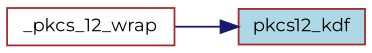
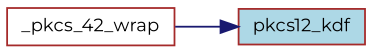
node "_pkcs_12_wrap": label "_pkcs_12_wrap" -> "_pkcs_42_wrap"
